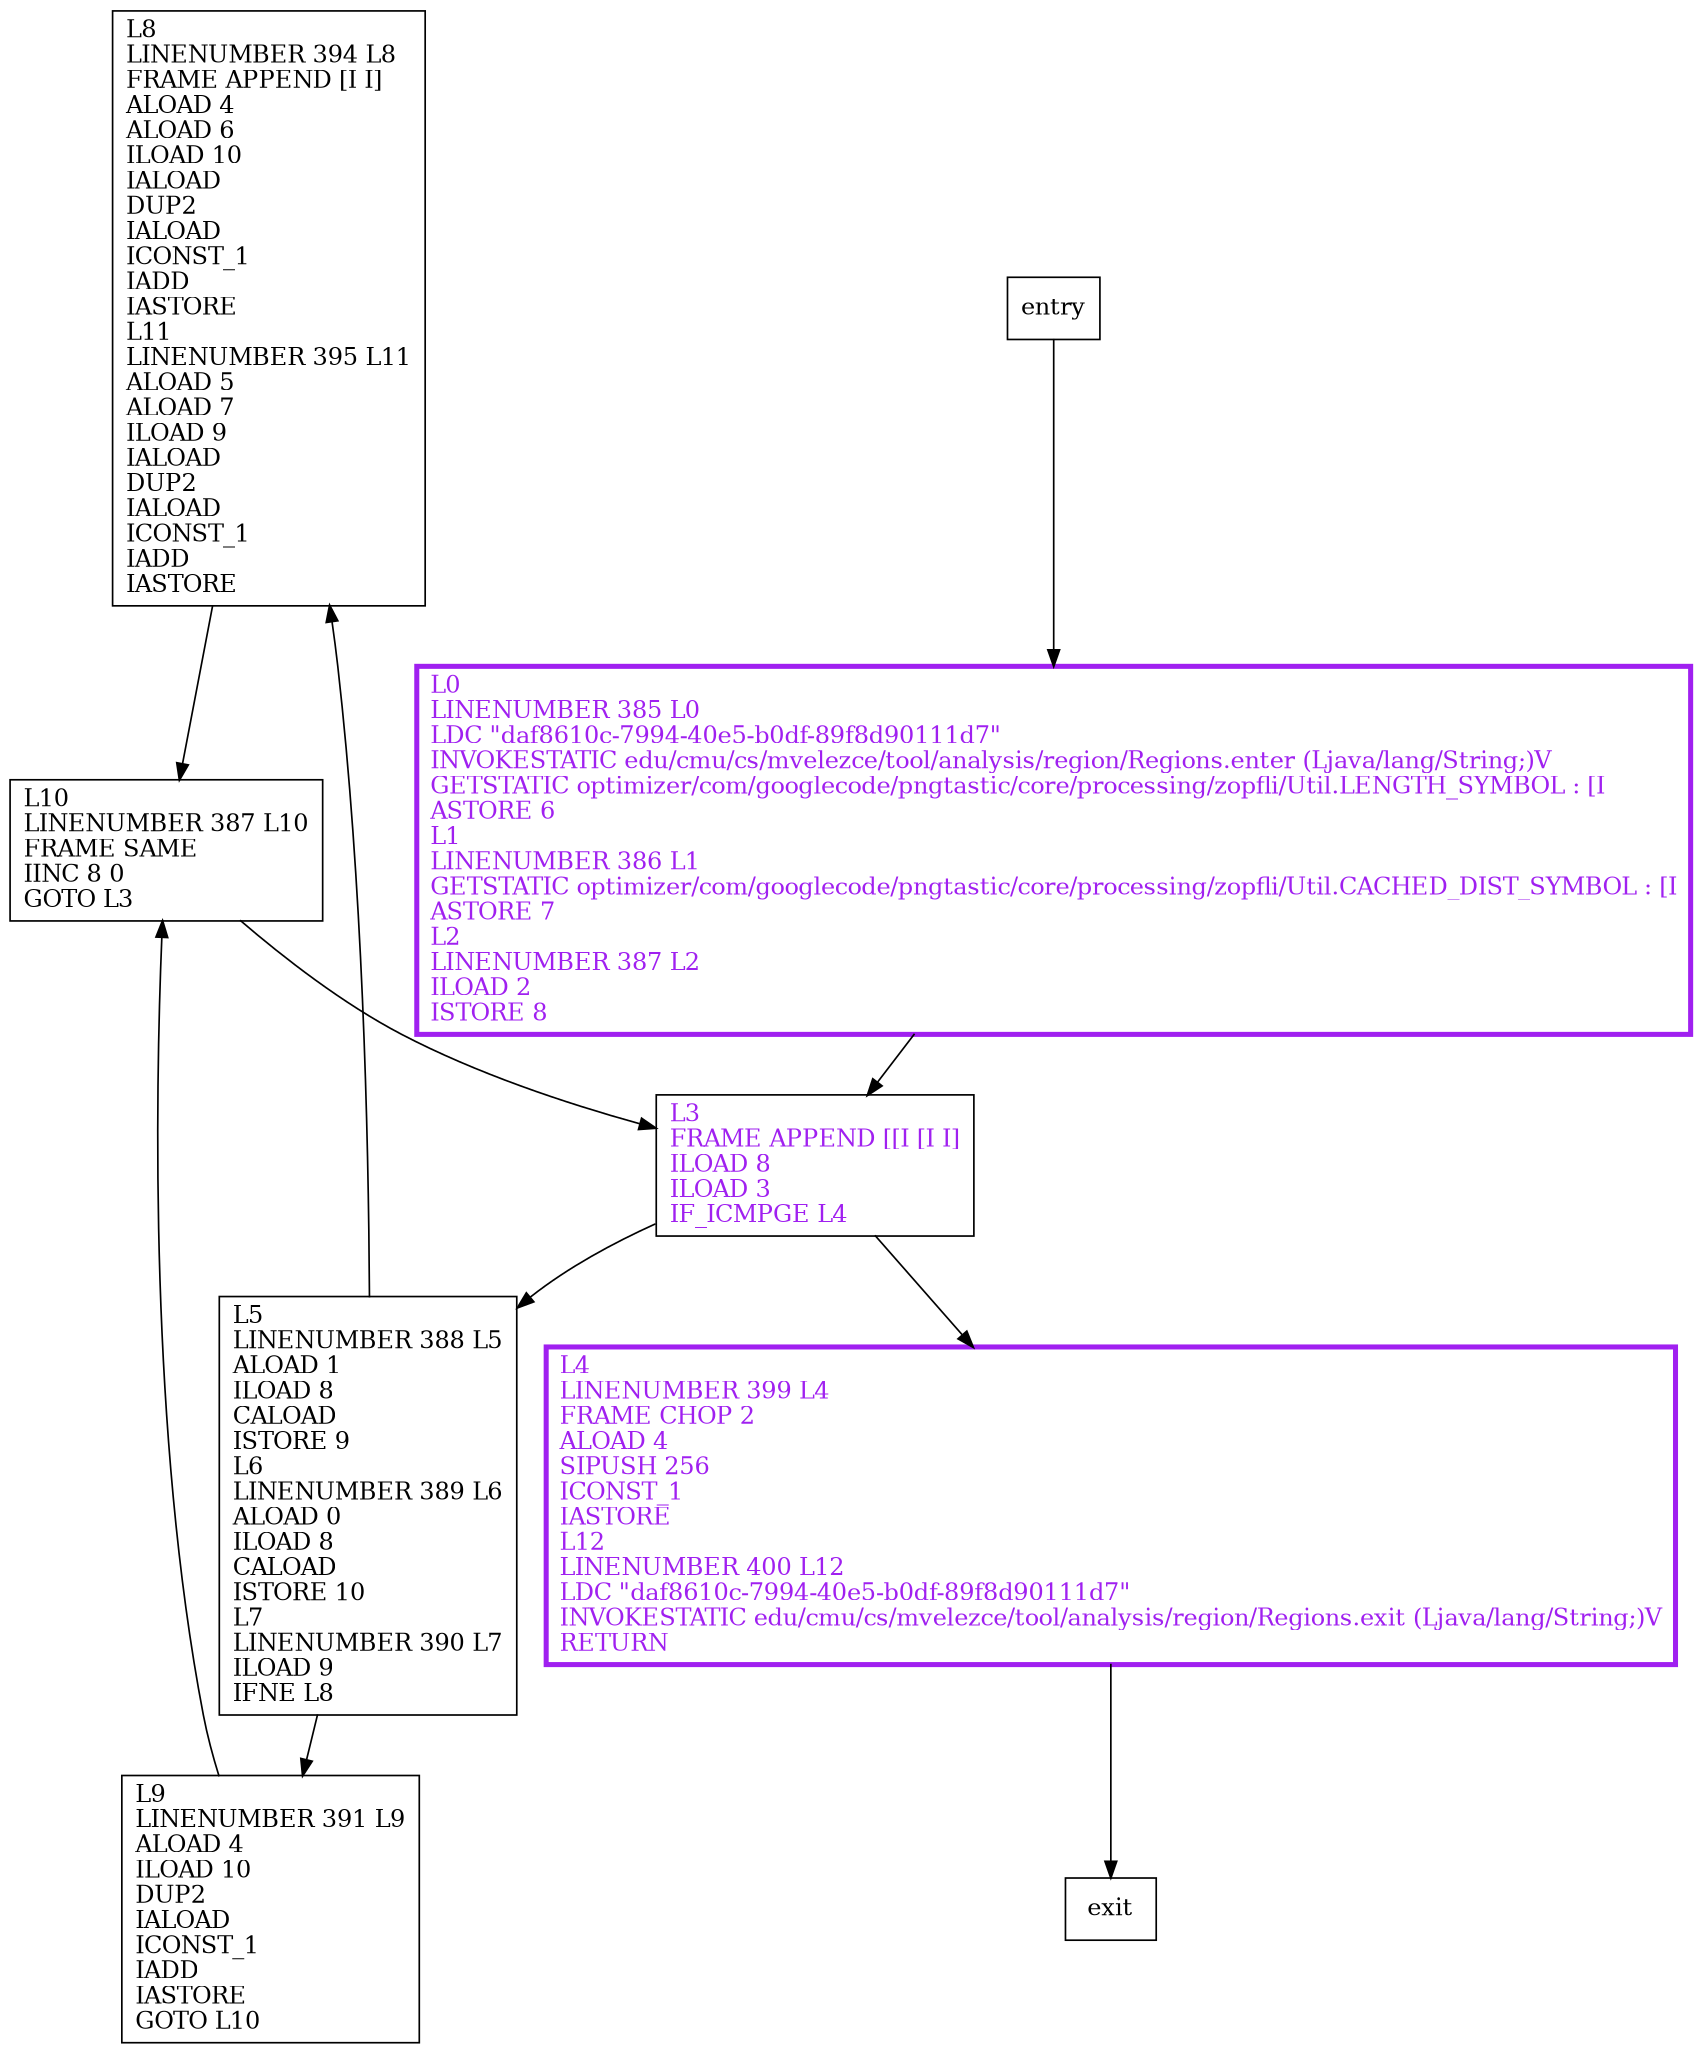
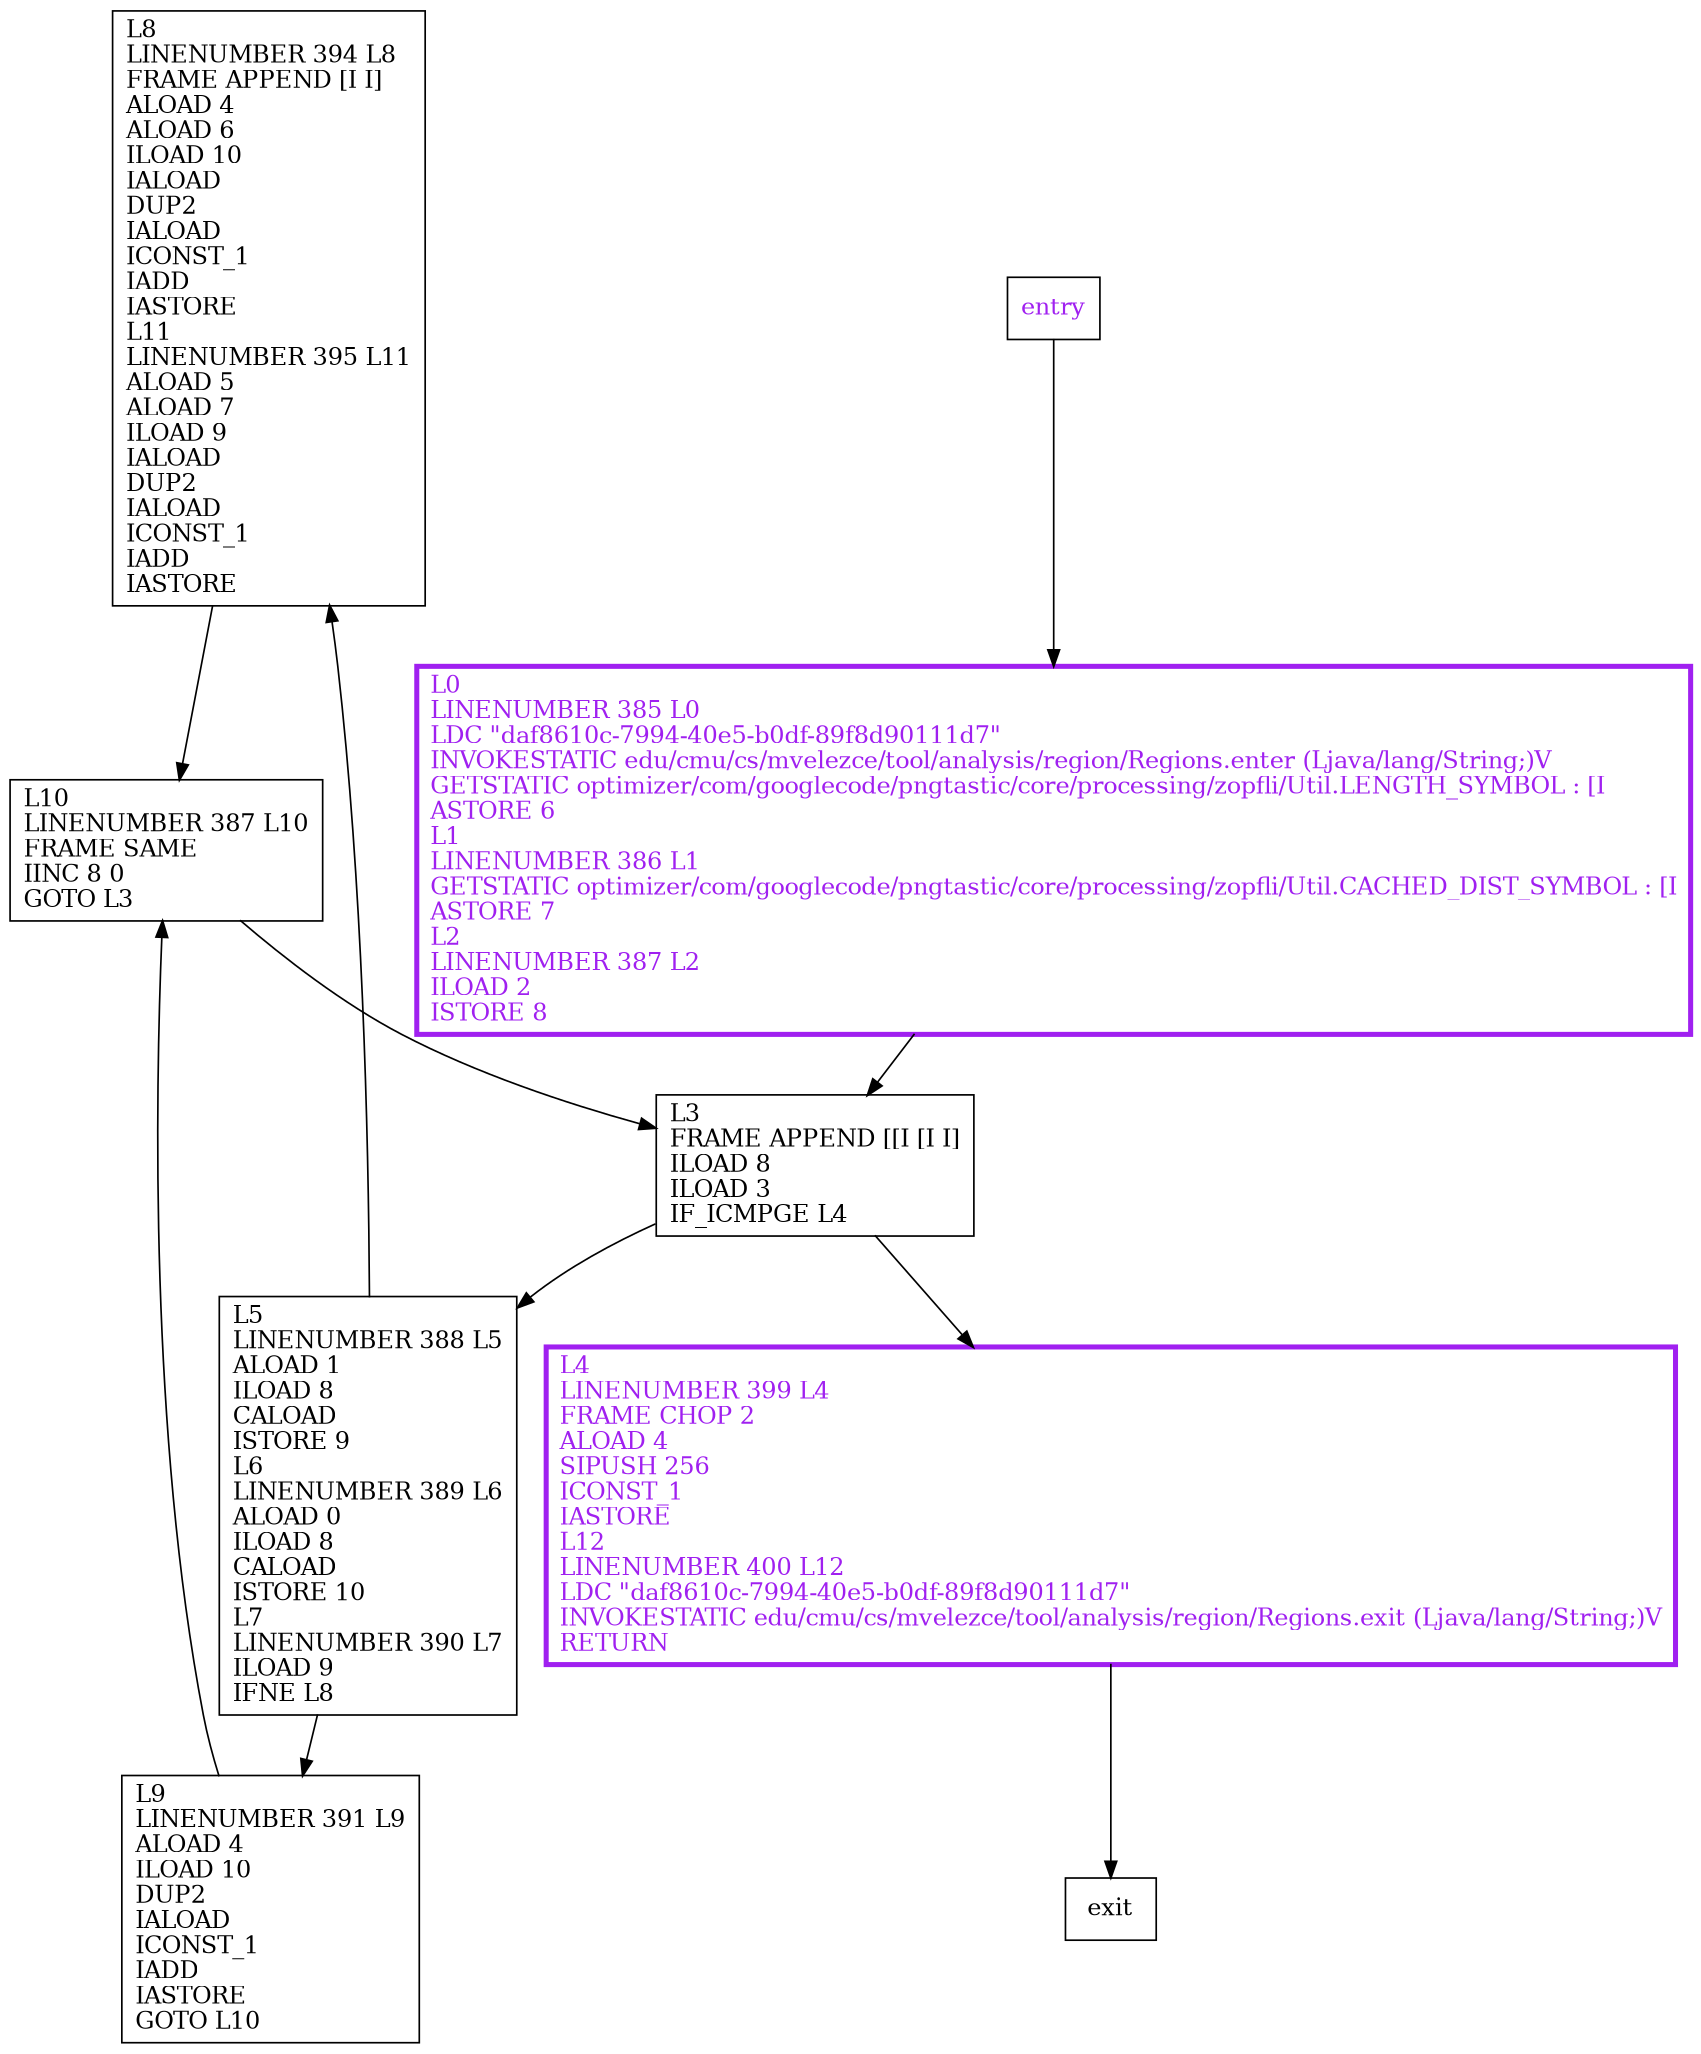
node "entry": fontcolor black -> purple
node "L3 FRAME APPEND [[I [I I] ILOAD 8 ILOAD 3 IF_ICMPGE L4": fontcolor purple -> black
